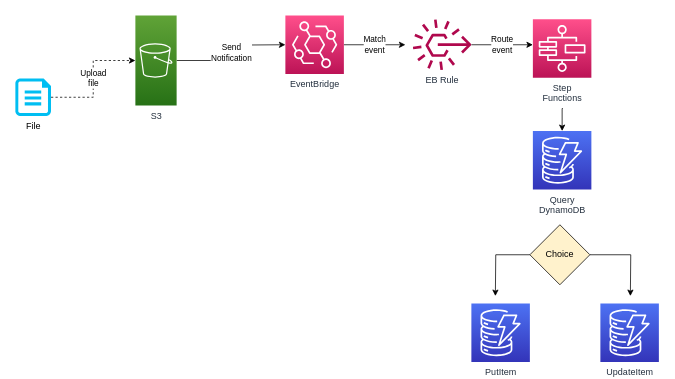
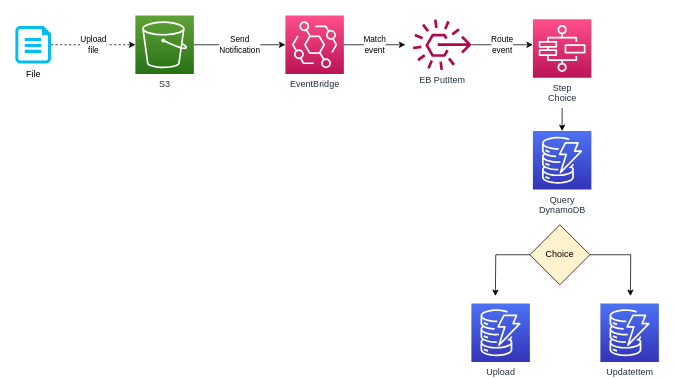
node "S3": size 41x90 -> 59x59
node "EB Rule": label "EB Rule" -> "EB PutItem"
node "Step Functions": label "Step Functions" -> "Step Choice"
node "File": moved (33, 97) -> (33, 45)
node "PutItem": label "PutItem" -> "Upload"
